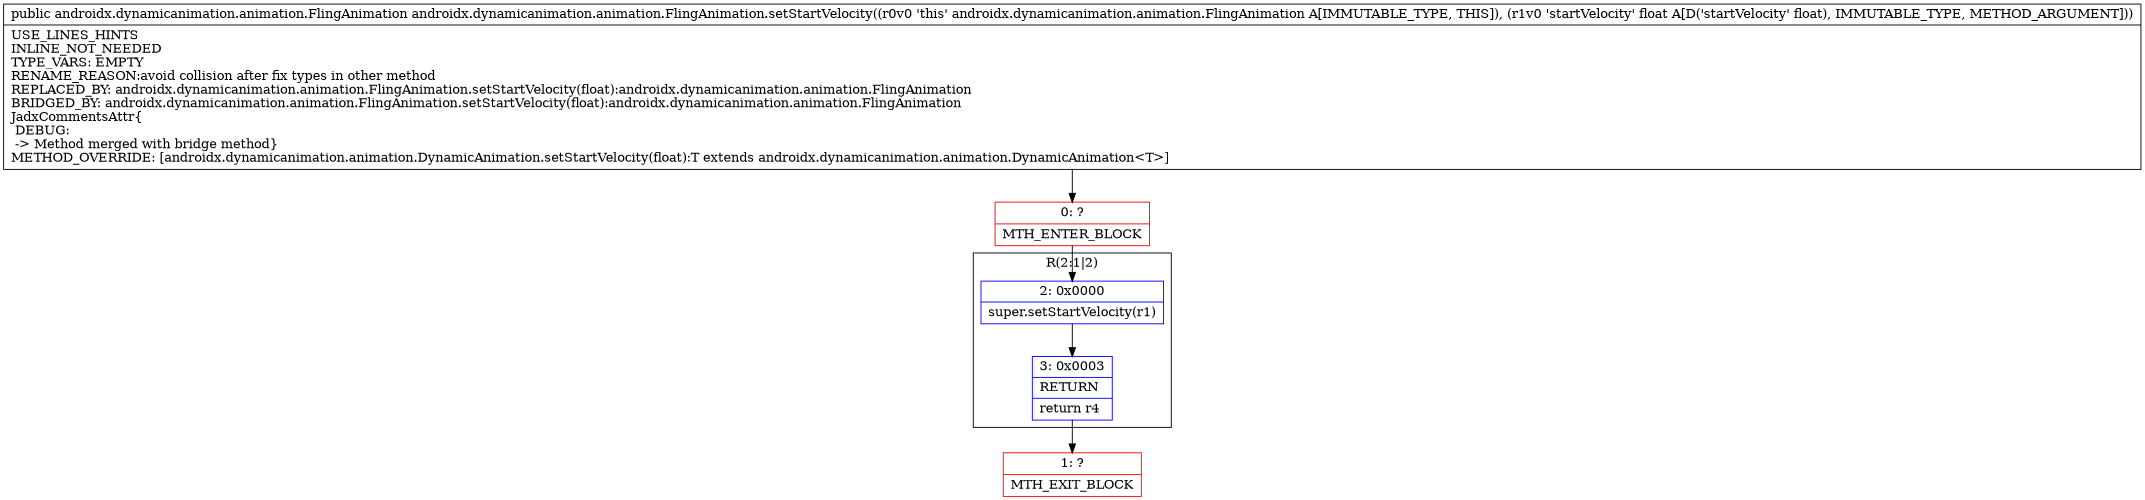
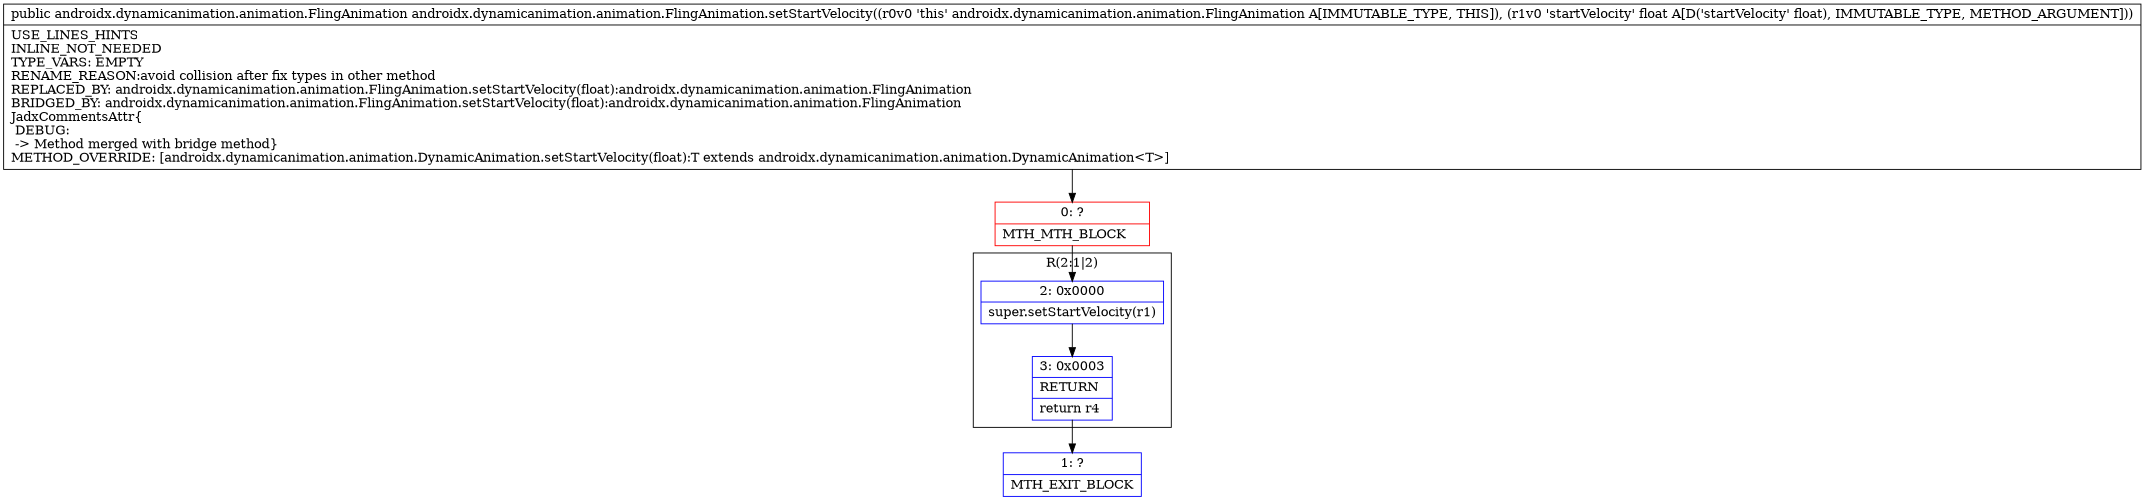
node "0: ?": text "MTH_ENTER_BLOCK" -> "MTH_MTH_BLOCK"
node "1: ?": color red -> blue
